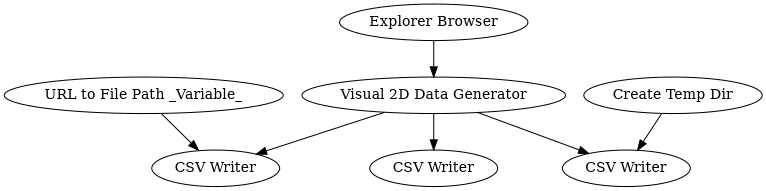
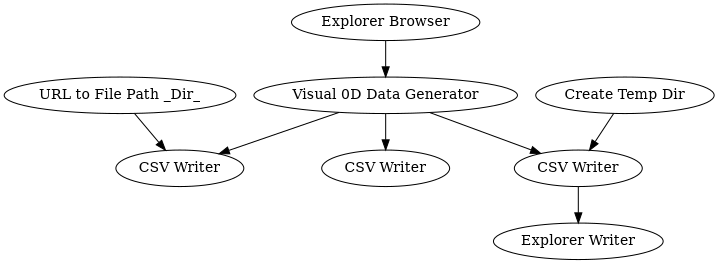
node "URL to File Path _Variable_": label "URL to File Path _Variable_" -> "URL to File Path _Dir_"
node "Visual 2D Data Generator": label "Visual 2D Data Generator" -> "Visual 0D Data Generator"
node "Explorer Writer": added
